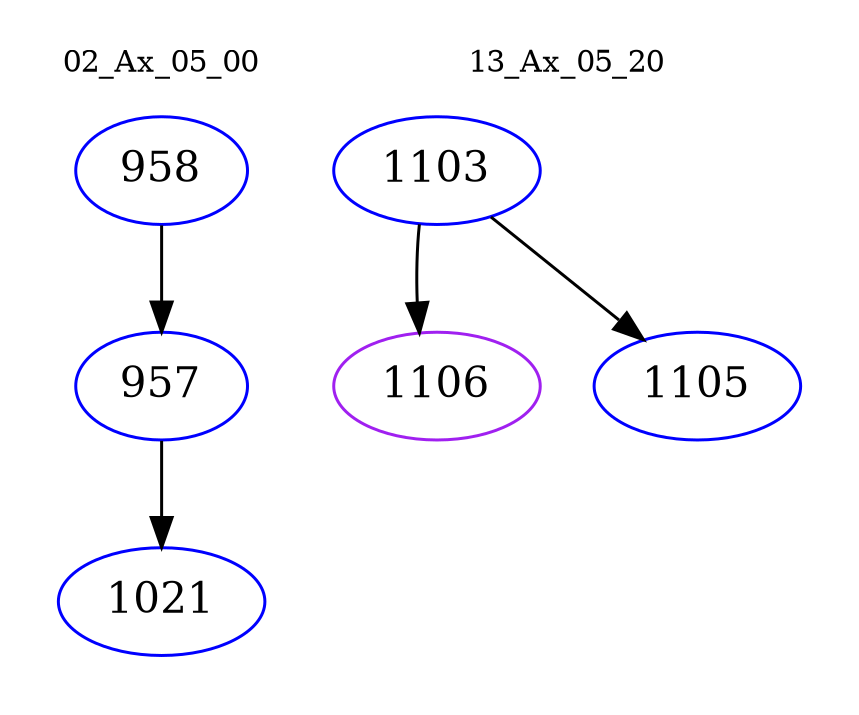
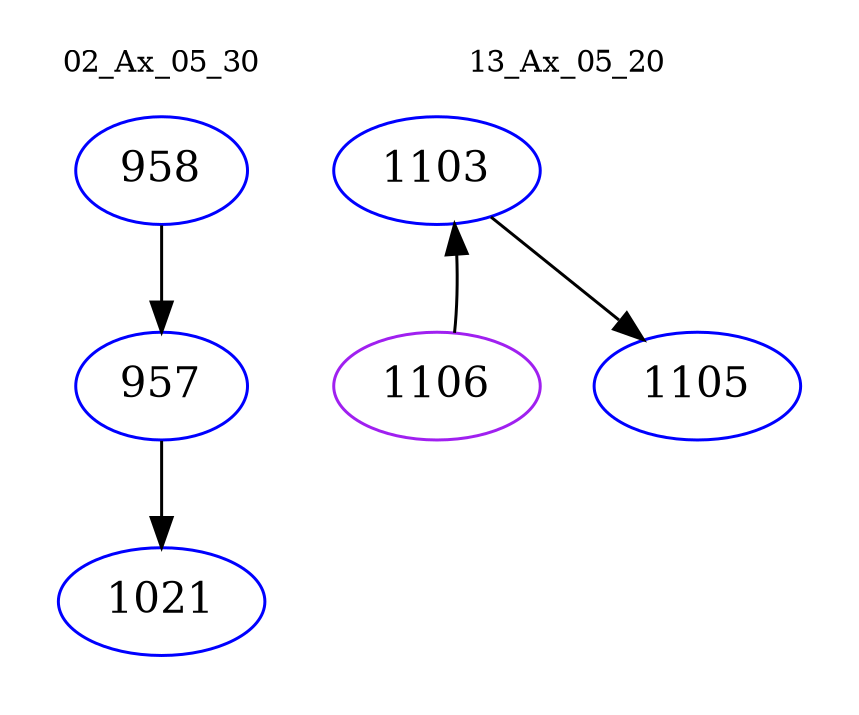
cluster "02_Ax_05_00": label "02_Ax_05_00" -> "02_Ax_05_30"
edge "1103" -> "1106": reversed
